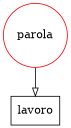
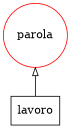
edge "parola" -> "lavoro": reversed
